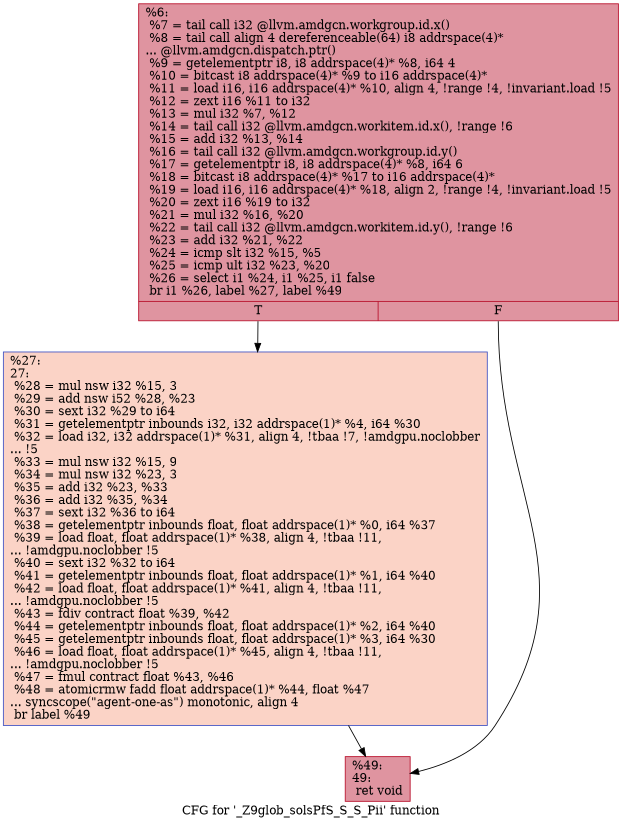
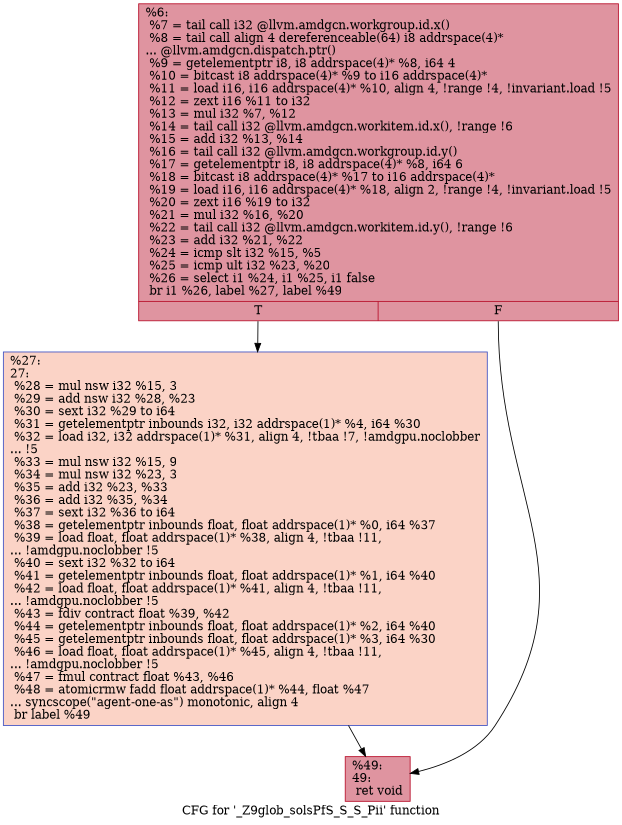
node "%27:": text "%29 = add nsw i52 %28, %23" -> "%29 = add nsw i32 %28, %23"
